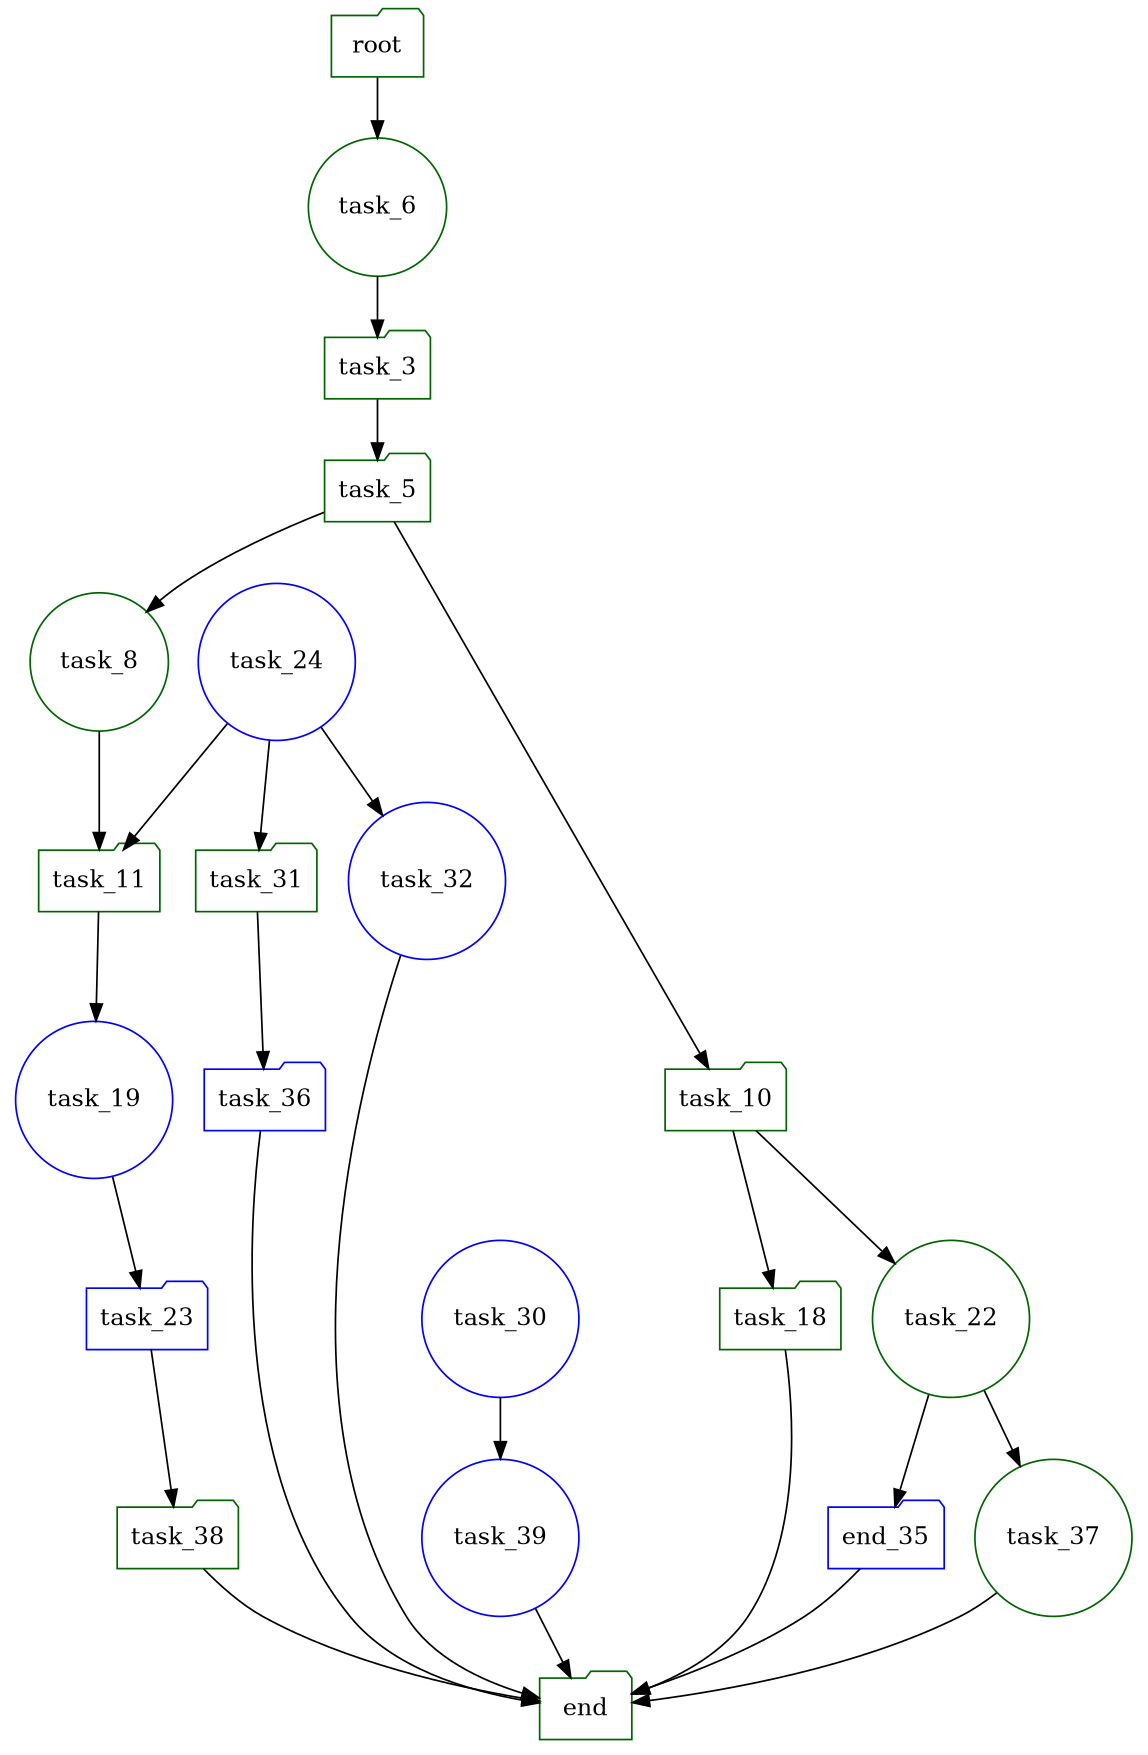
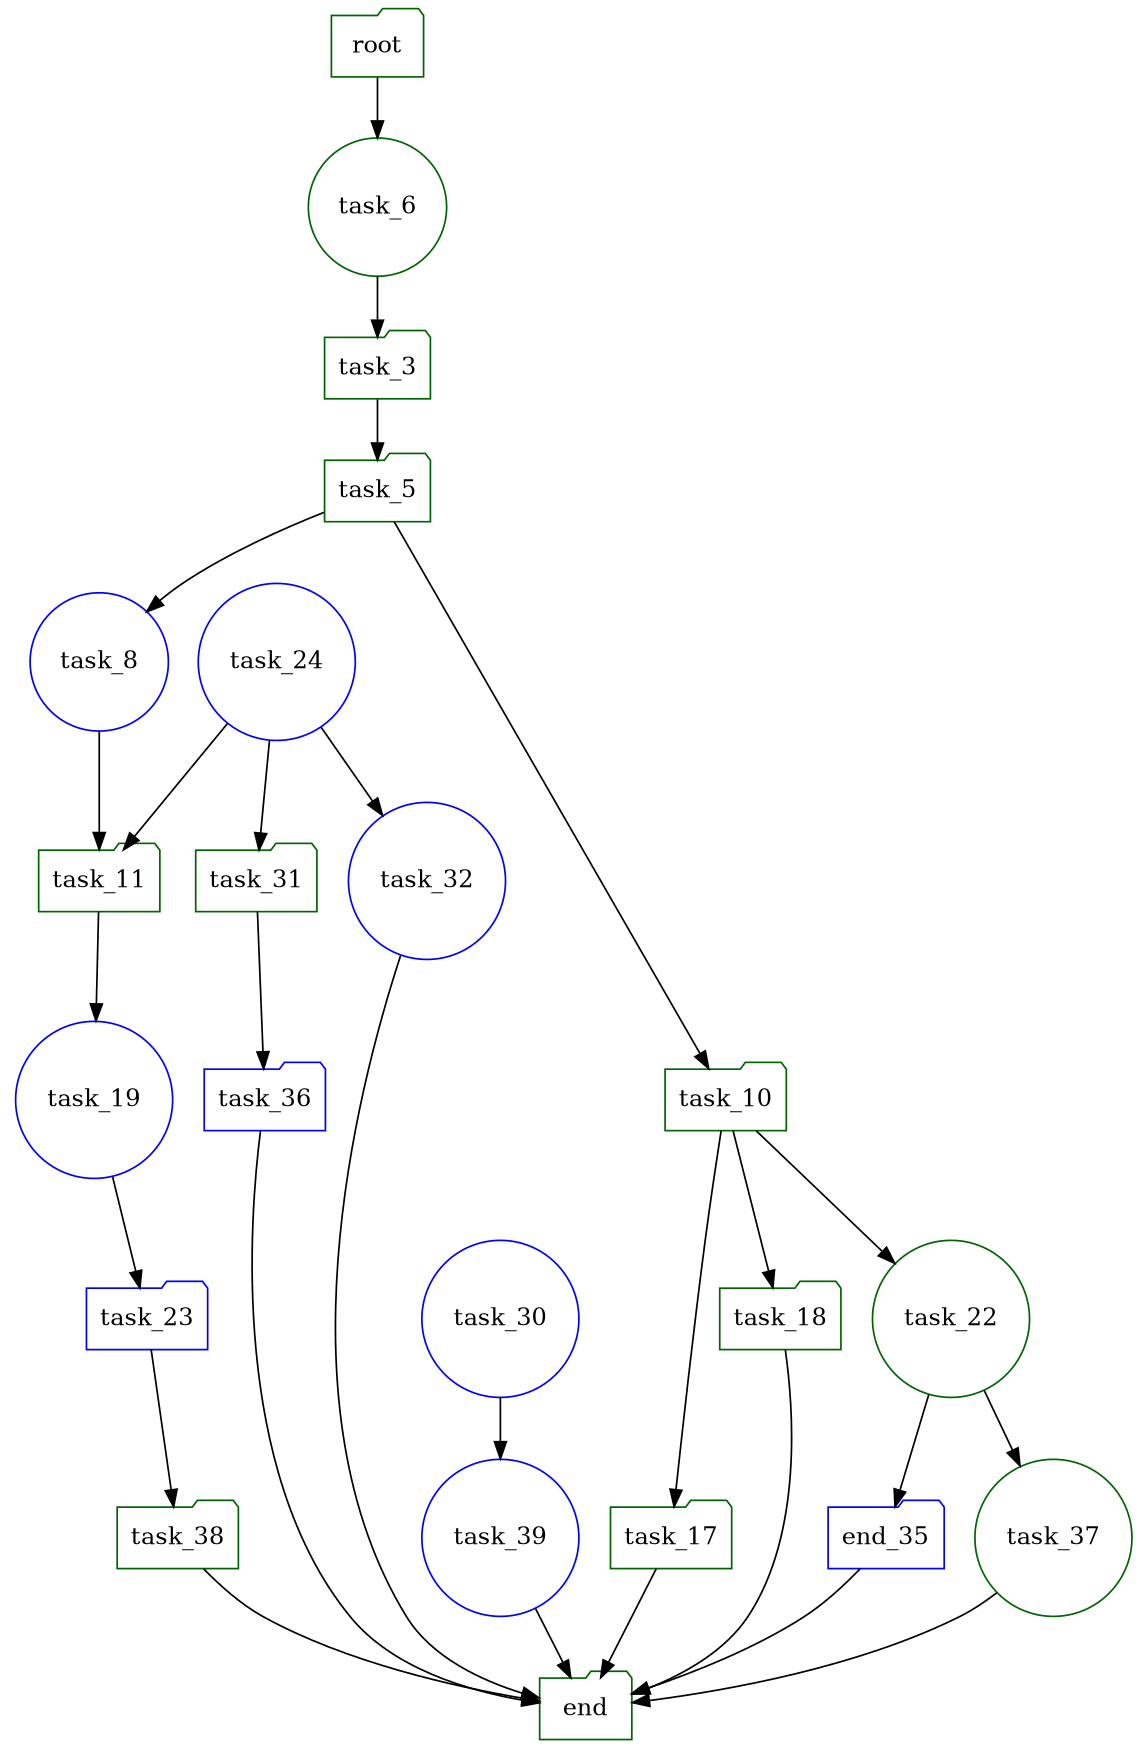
node "task_8": color darkgreen -> blue
node "task_17": added
